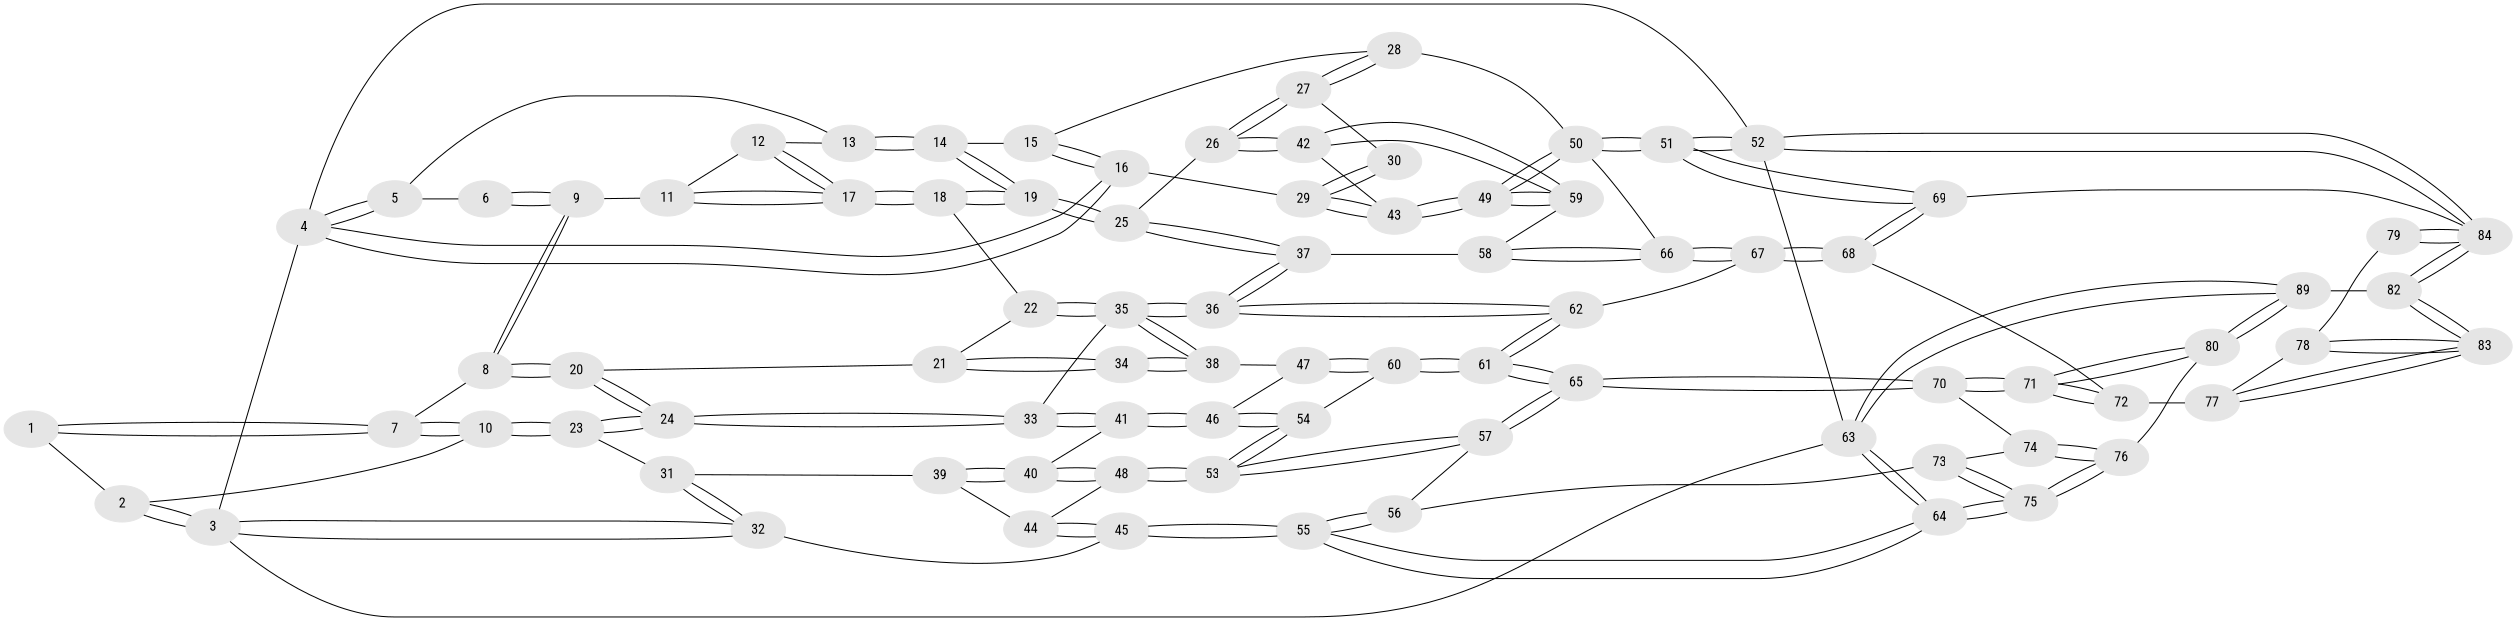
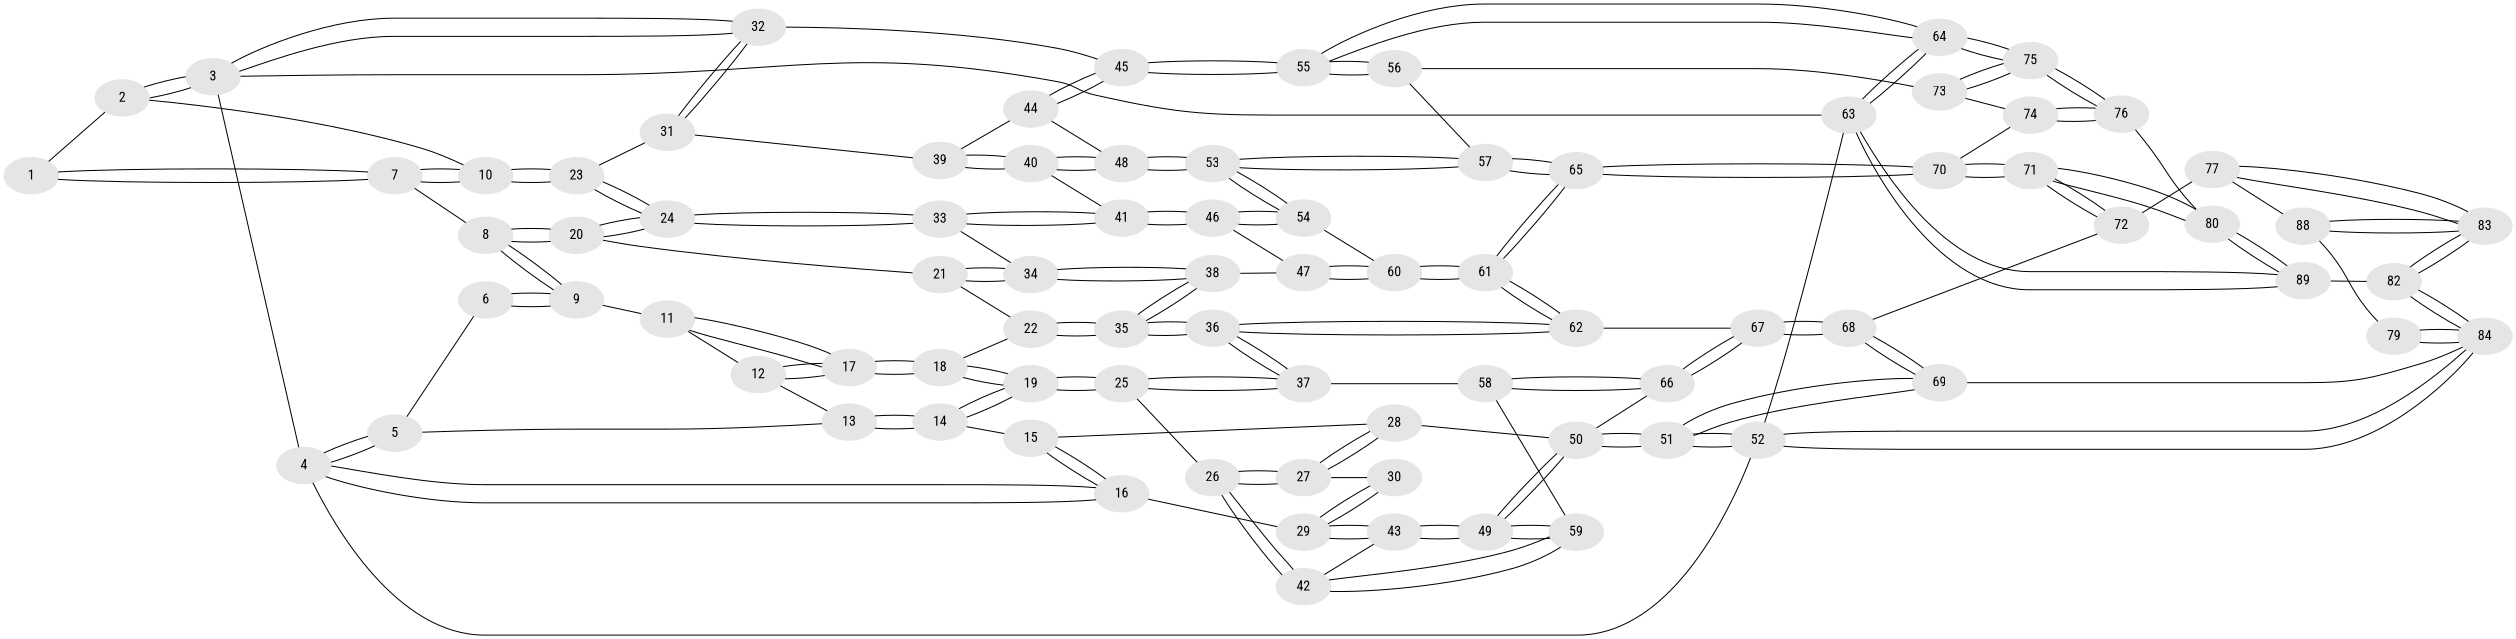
node "78": label "78" -> "88"
edge "35" -- "33": now "34" -- "33"
